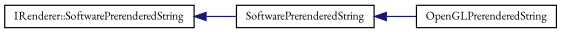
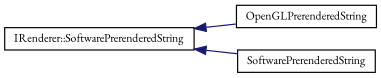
edge "OpenGLPrerenderedString" -> "SoftwarePrerenderedString": now "OpenGLPrerenderedString" -> "IRenderer::SoftwarePrerenderedString"
